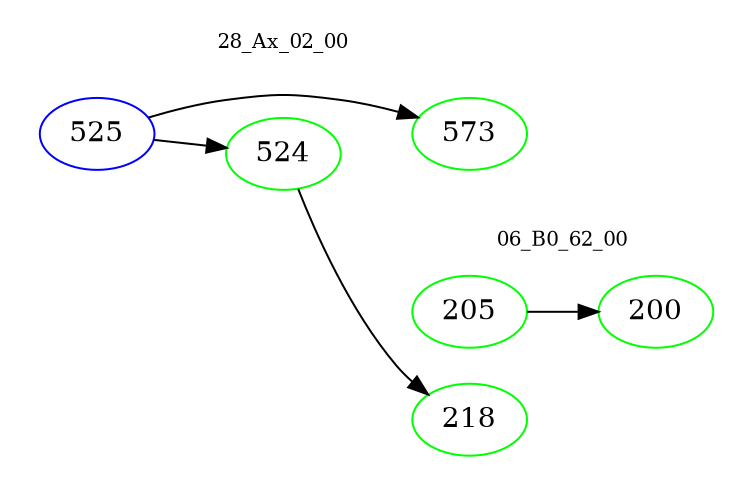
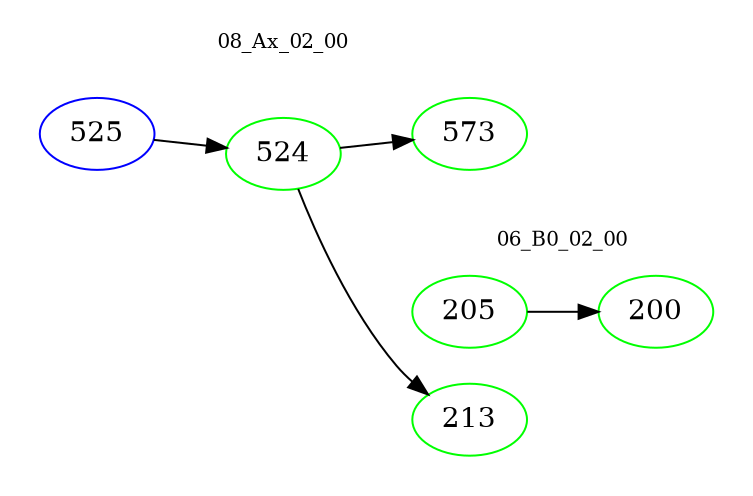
cluster "28_Ax_02_00": label "28_Ax_02_00" -> "08_Ax_02_00"
edge "525" -> "573": now "524" -> "573"
cluster "06_B0_62_00": label "06_B0_62_00" -> "06_B0_02_00"
node "218": label "218" -> "213"
